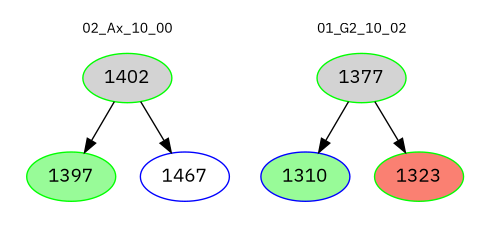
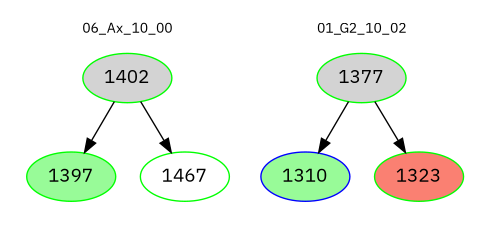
cluster "02_Ax_10_00": label "02_Ax_10_00" -> "06_Ax_10_00"
node "1467": color blue -> green
